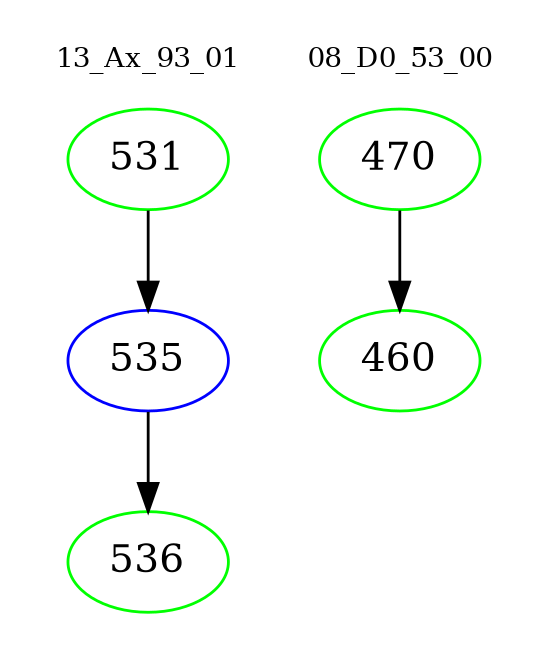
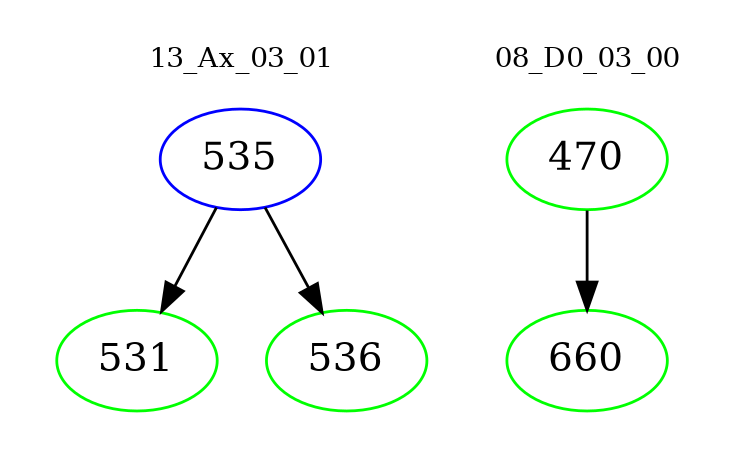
cluster "13_Ax_93_01": label "13_Ax_93_01" -> "13_Ax_03_01"
cluster "08_D0_53_00": label "08_D0_53_00" -> "08_D0_03_00"
edge "531" -> "535": reversed
node "460": label "460" -> "660"
